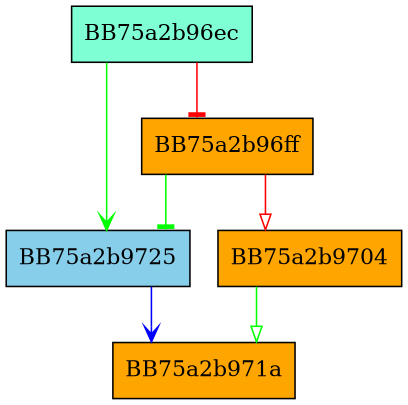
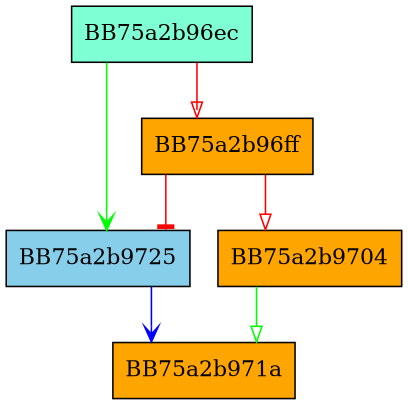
edge "BB75a2b96ec" -> "BB75a2b96ff": arrowhead tee -> onormal
edge "BB75a2b96ff" -> "BB75a2b9725": color green -> red
